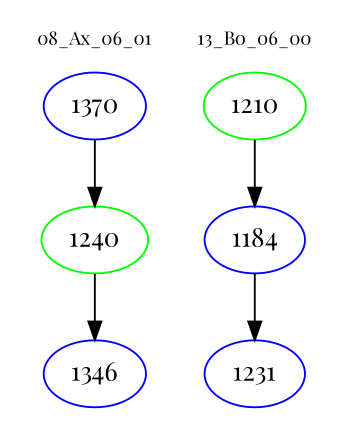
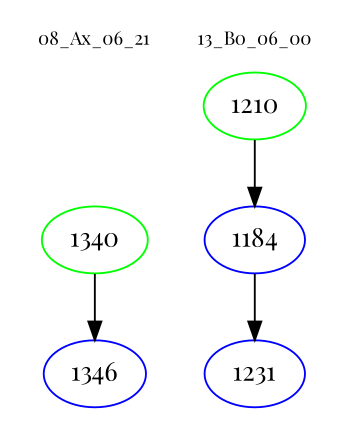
cluster "08_Ax_06_01": label "08_Ax_06_01" -> "08_Ax_06_21"
node "1370": removed
node "1240": label "1240" -> "1340"
